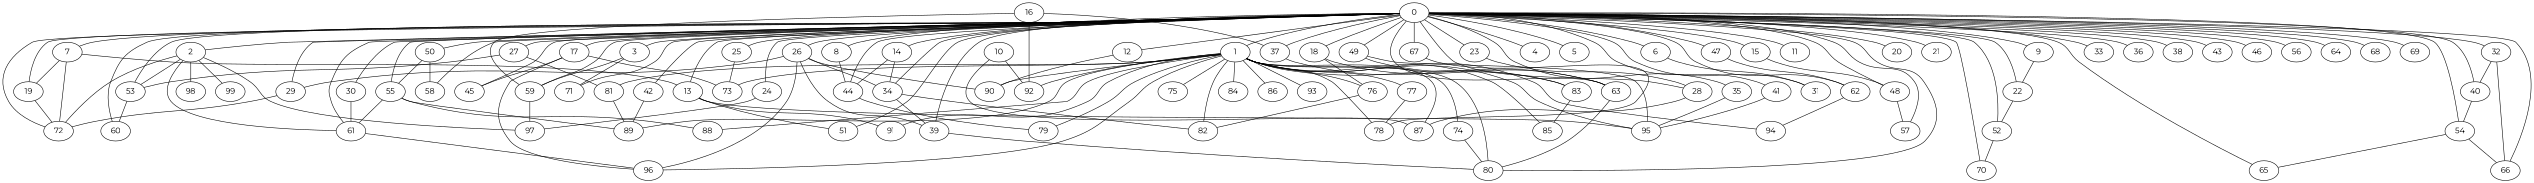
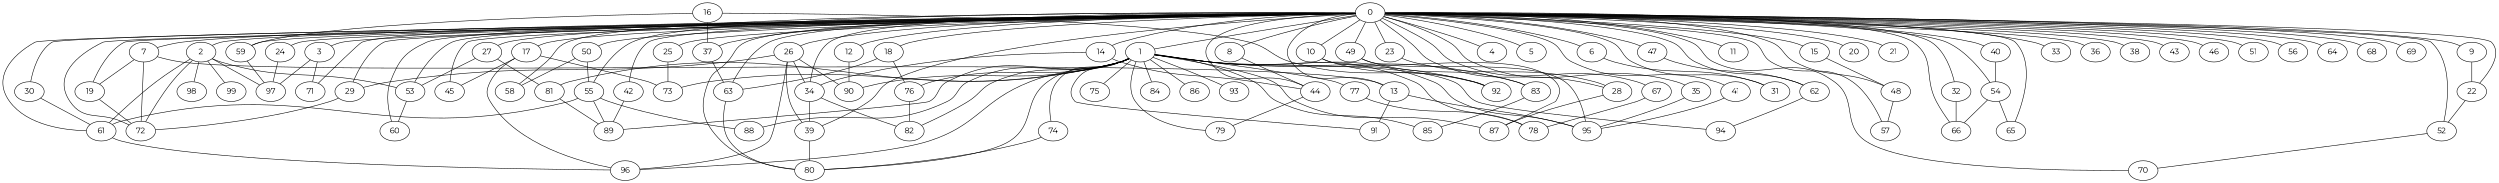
edge "0" -- "10": added
edge "3" -- "59": now "3" -- "97"
edge "32" -- "40": removed
edge "13" -- "51": removed
